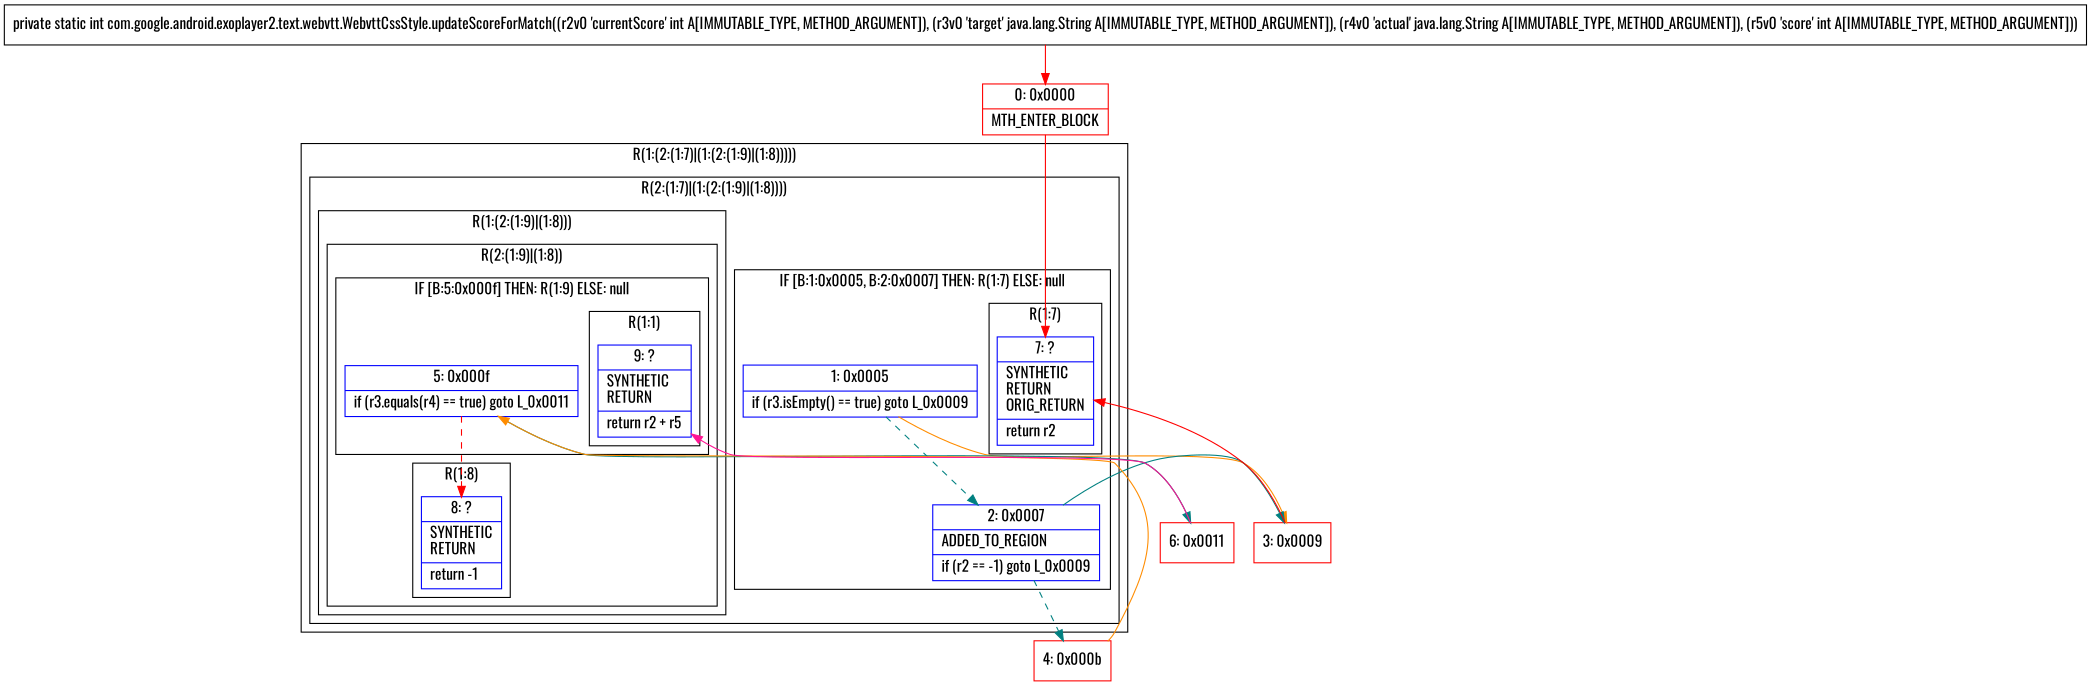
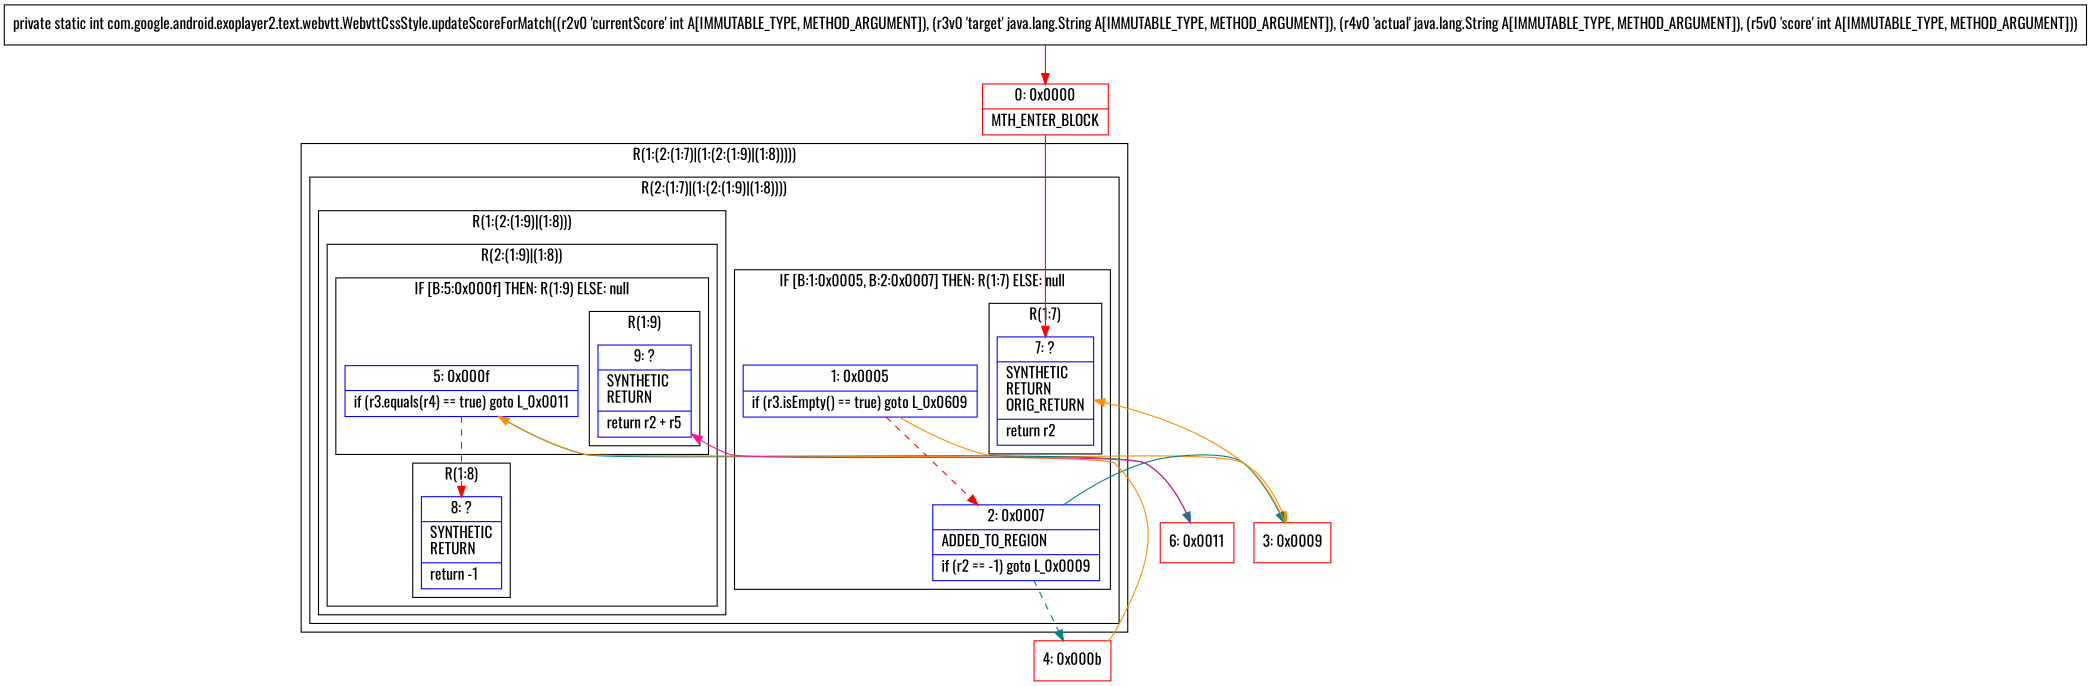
cluster "R(1:1)": label "R(1:1)" -> "R(1:9)"
node "1: 0x0005": text "if (r3.isEmpty() == true) goto L_0x0009" -> "if (r3.isEmpty() == true) goto L_0x0609"
edge "3: 0x0009" -> "7: ?": color red -> darkorange
edge "1: 0x0005" -> "2: 0x0007": color teal -> red
